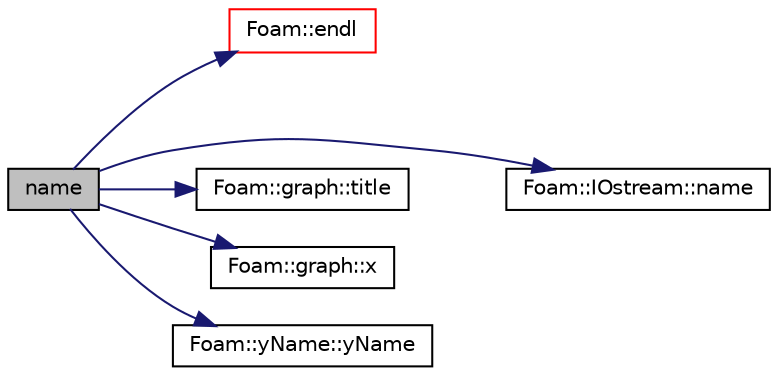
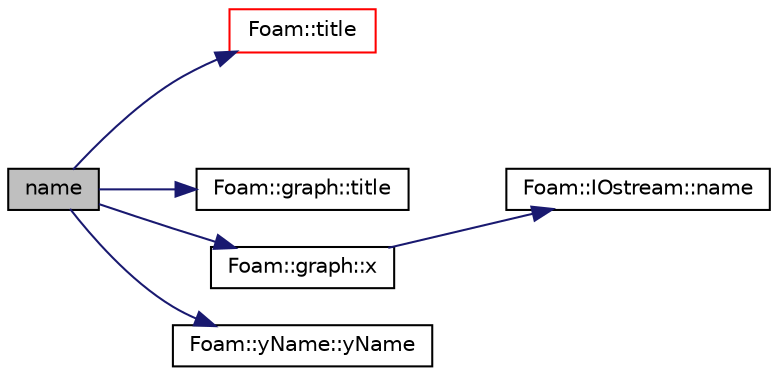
node "Foam::endl": label "Foam::endl" -> "Foam::title"
edge "name" -> "Foam::IOstream::name": now "Foam::graph::x" -> "Foam::IOstream::name"
